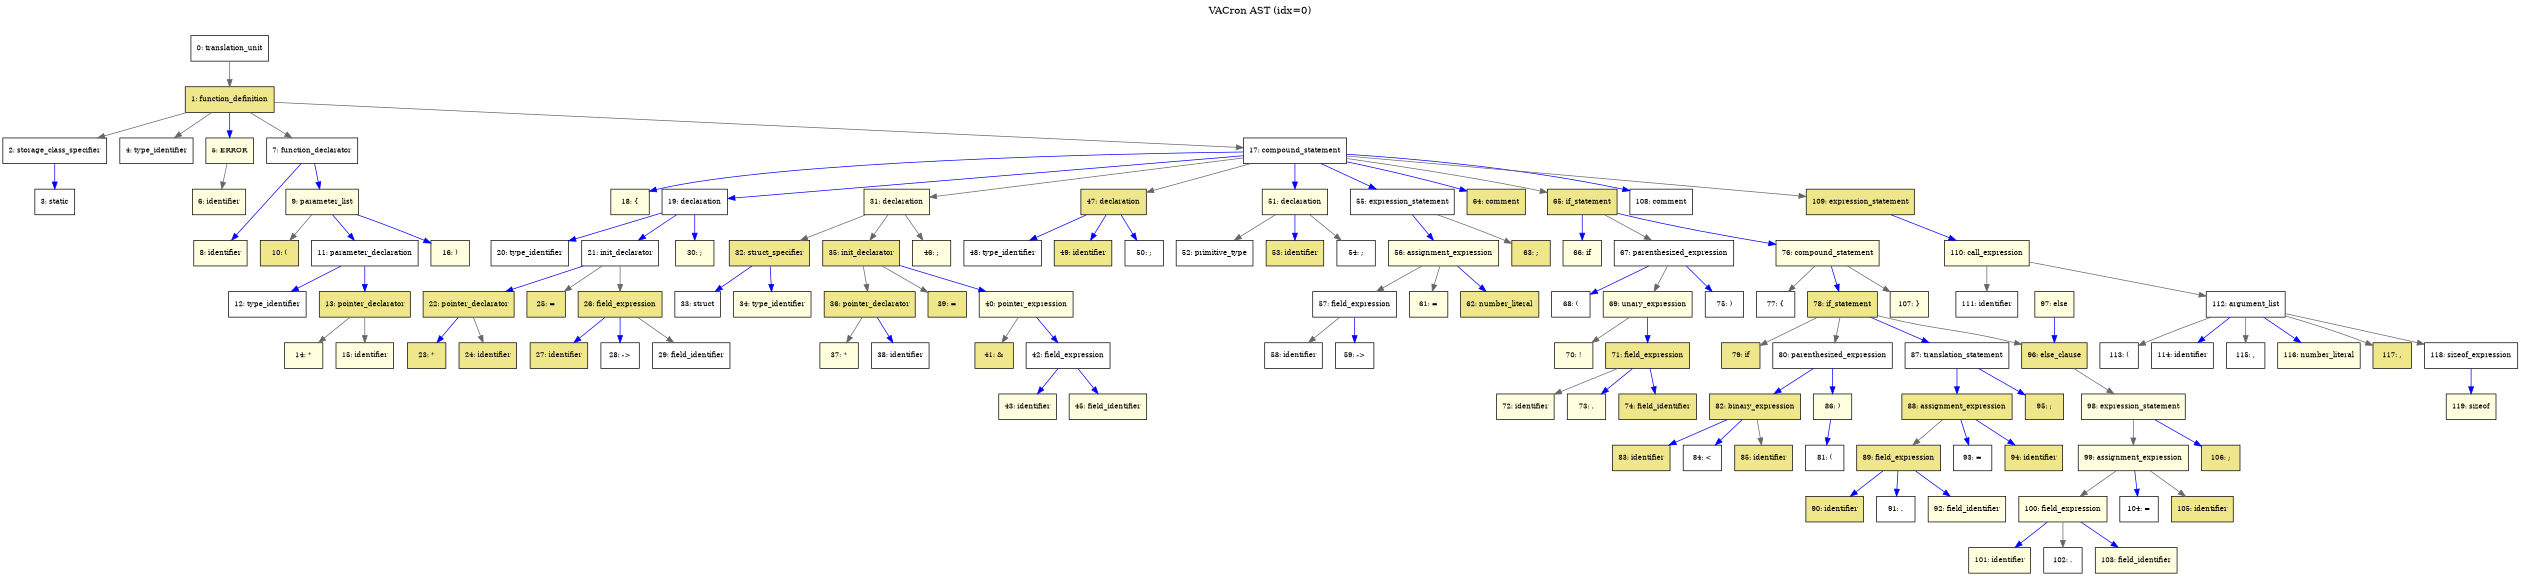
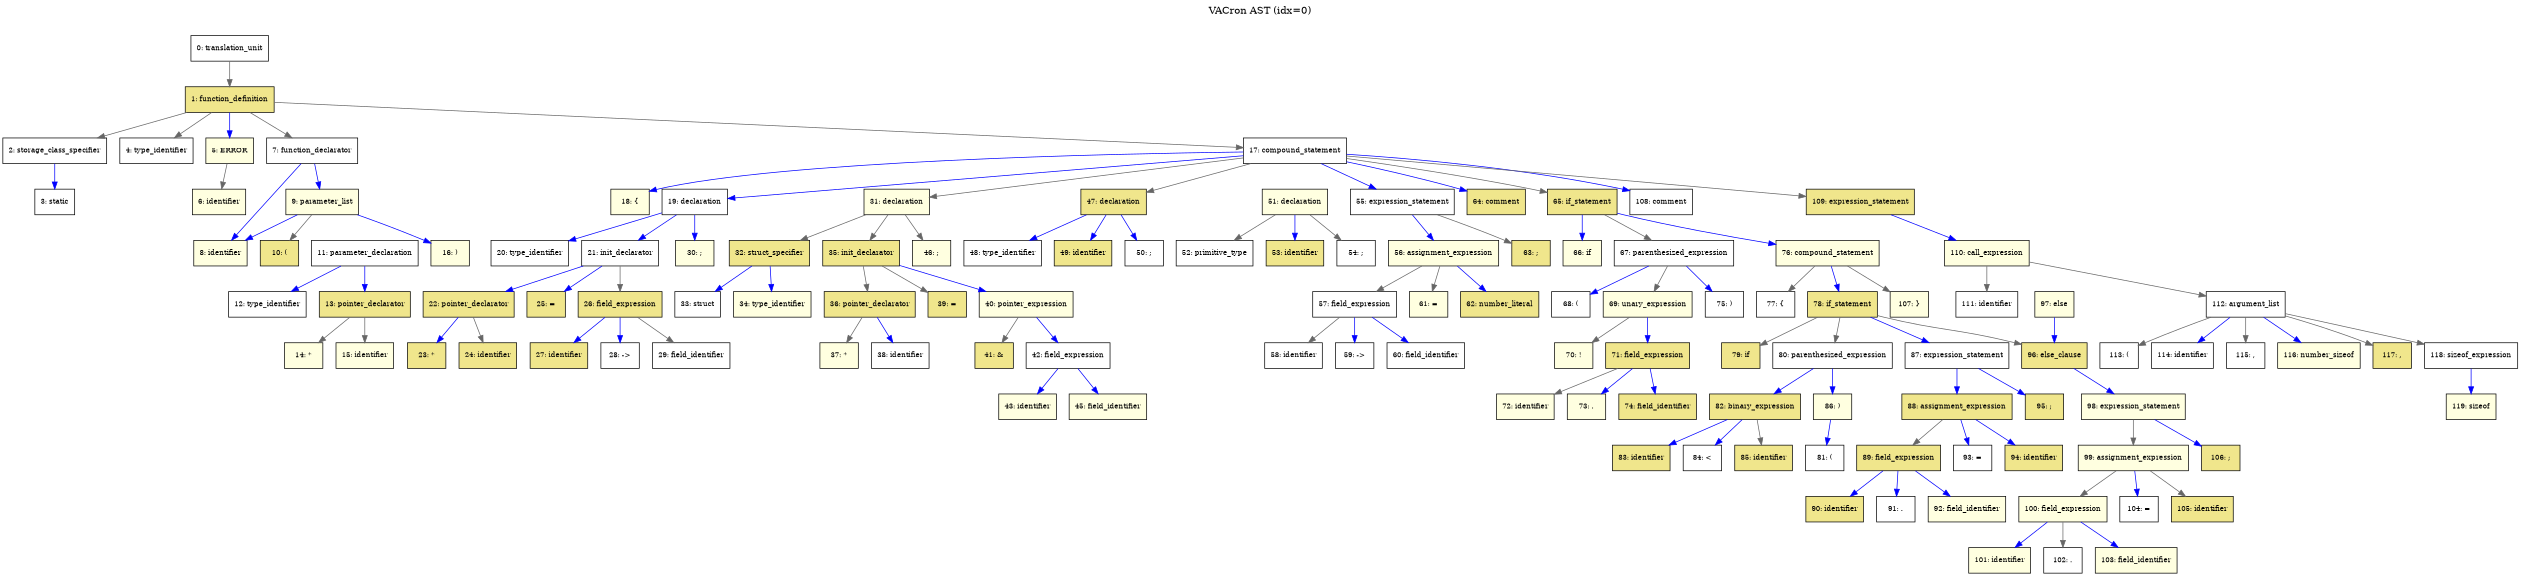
edge "17: compound_statement" -> "51: declaration": removed
edge "9: parameter_list" -> "11: parameter_declaration": now "9: parameter_list" -> "8: identifier"
edge "21: init_declarator" -> "25: =": color gray40 -> blue
node "60: field_identifier": added
node "87: translation_statement": label "87: translation_statement" -> "87: expression_statement"
node "116: number_literal": label "116: number_literal" -> "116: number_sizeof"
edge "96: else_clause" -> "98: expression_statement": color gray40 -> blue
